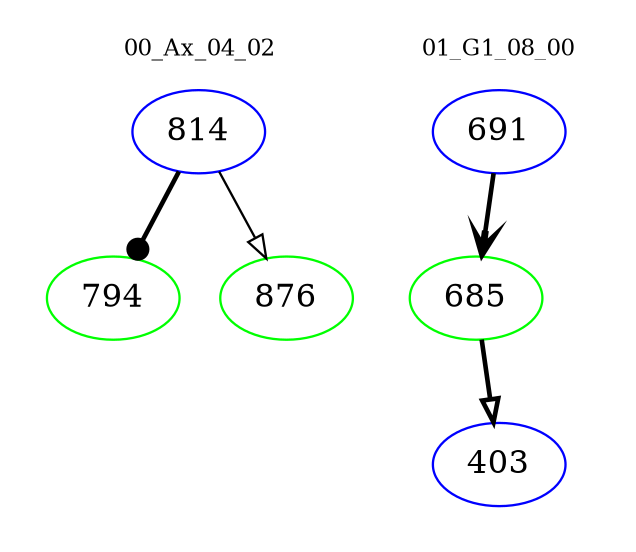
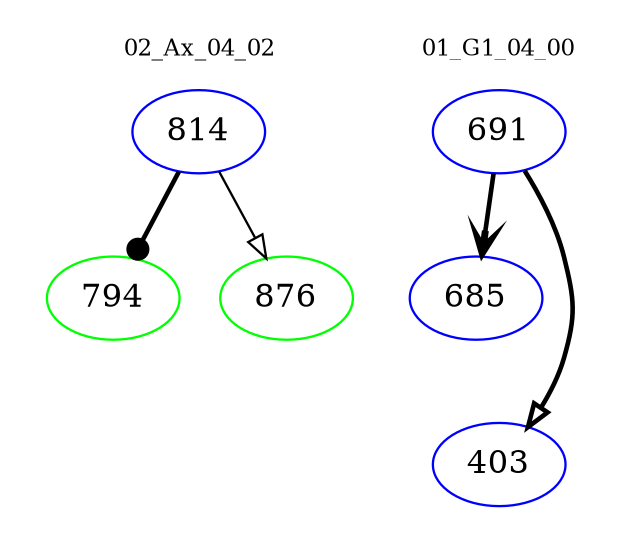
cluster "00_Ax_04_02": label "00_Ax_04_02" -> "02_Ax_04_02"
cluster "01_G1_08_00": label "01_G1_08_00" -> "01_G1_04_00"
node "685": color green -> blue
edge "685" -> "403": now "691" -> "403"
